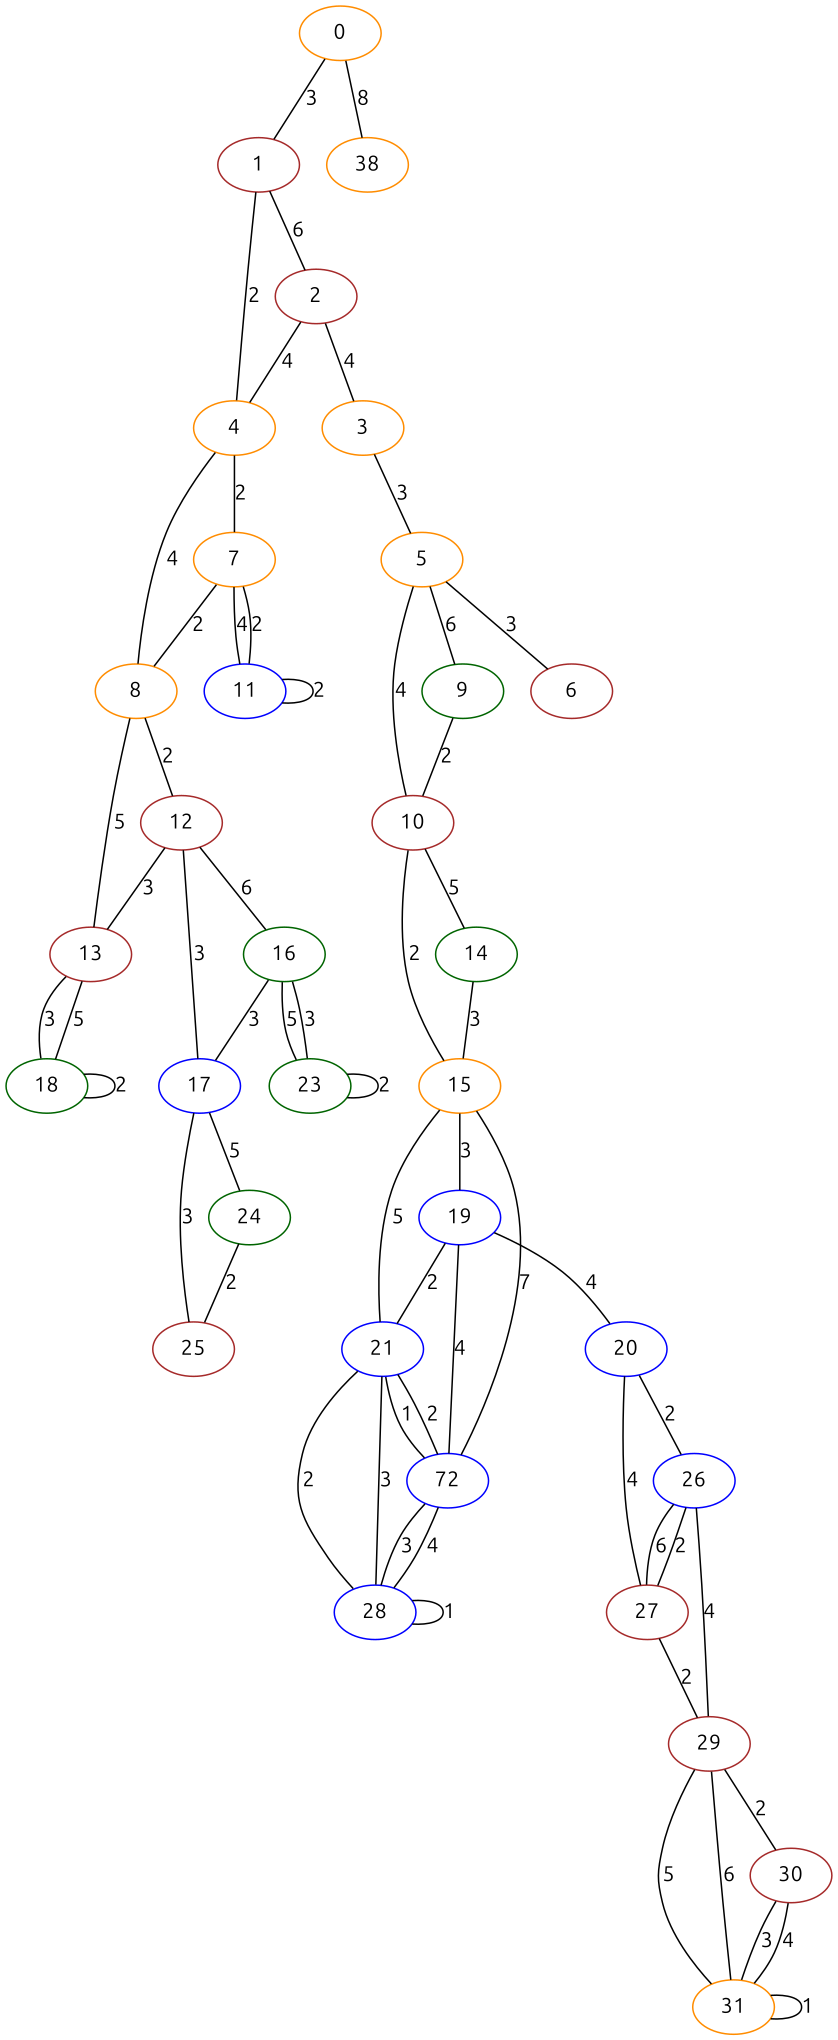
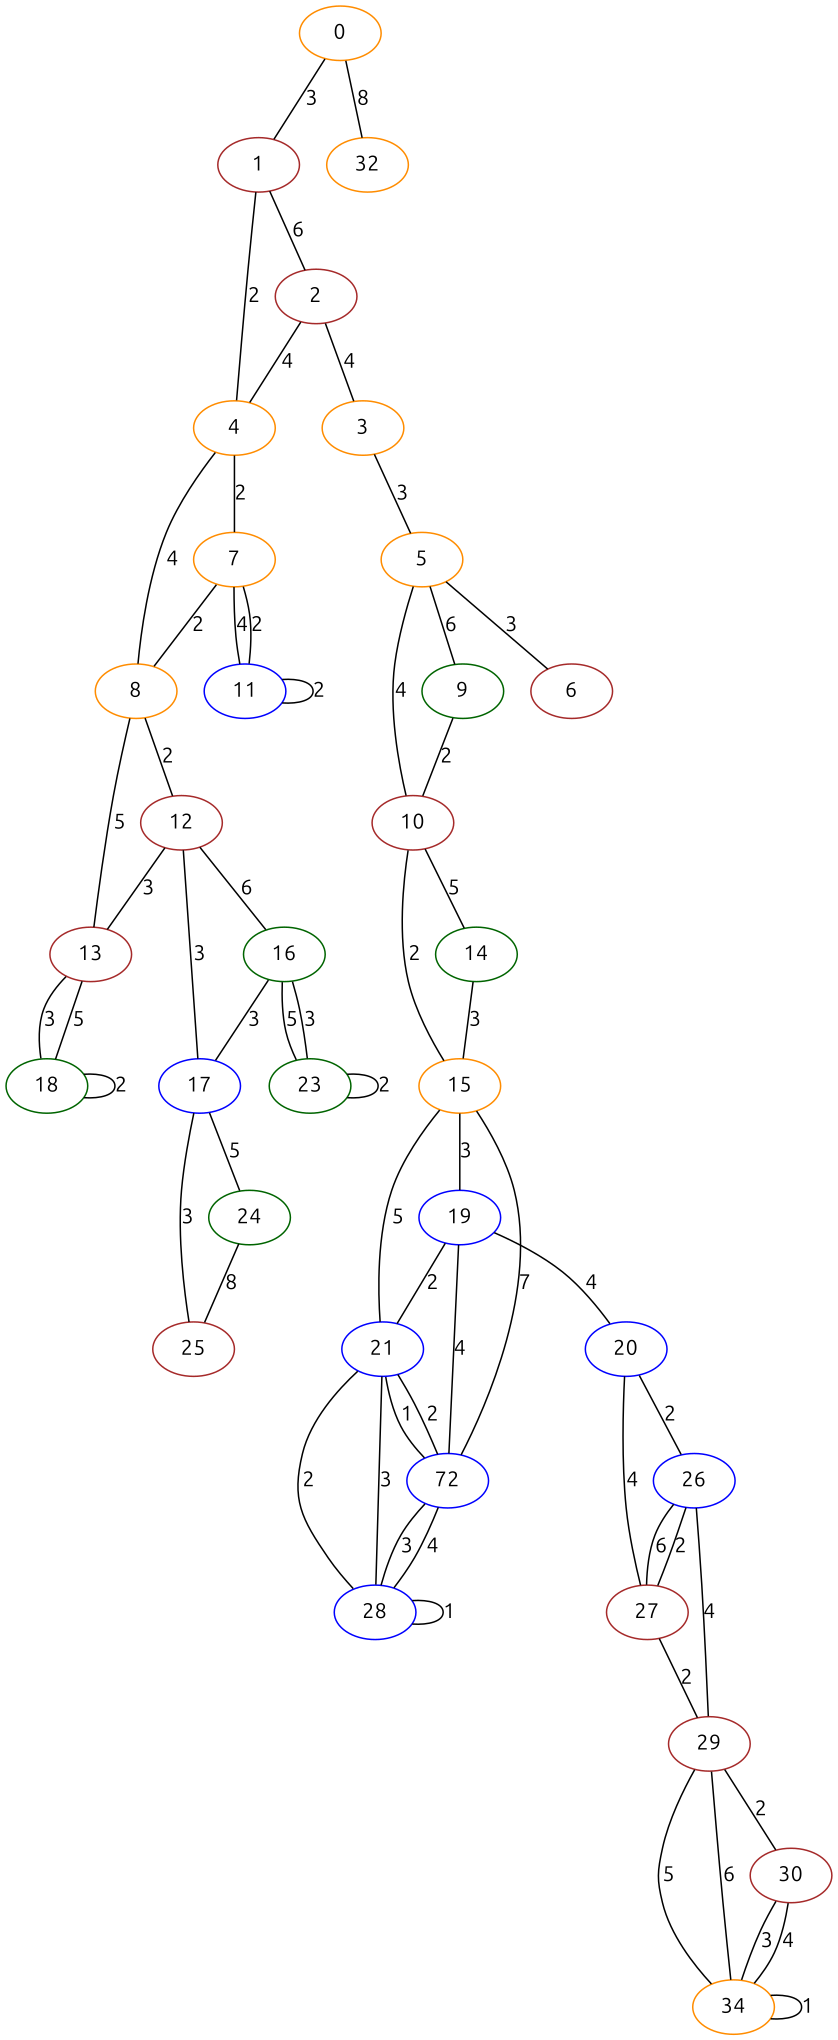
node "38": label "38" -> "32"
edge "24" -- "25": label "2" -> "8"
node "31": label "31" -> "34"
